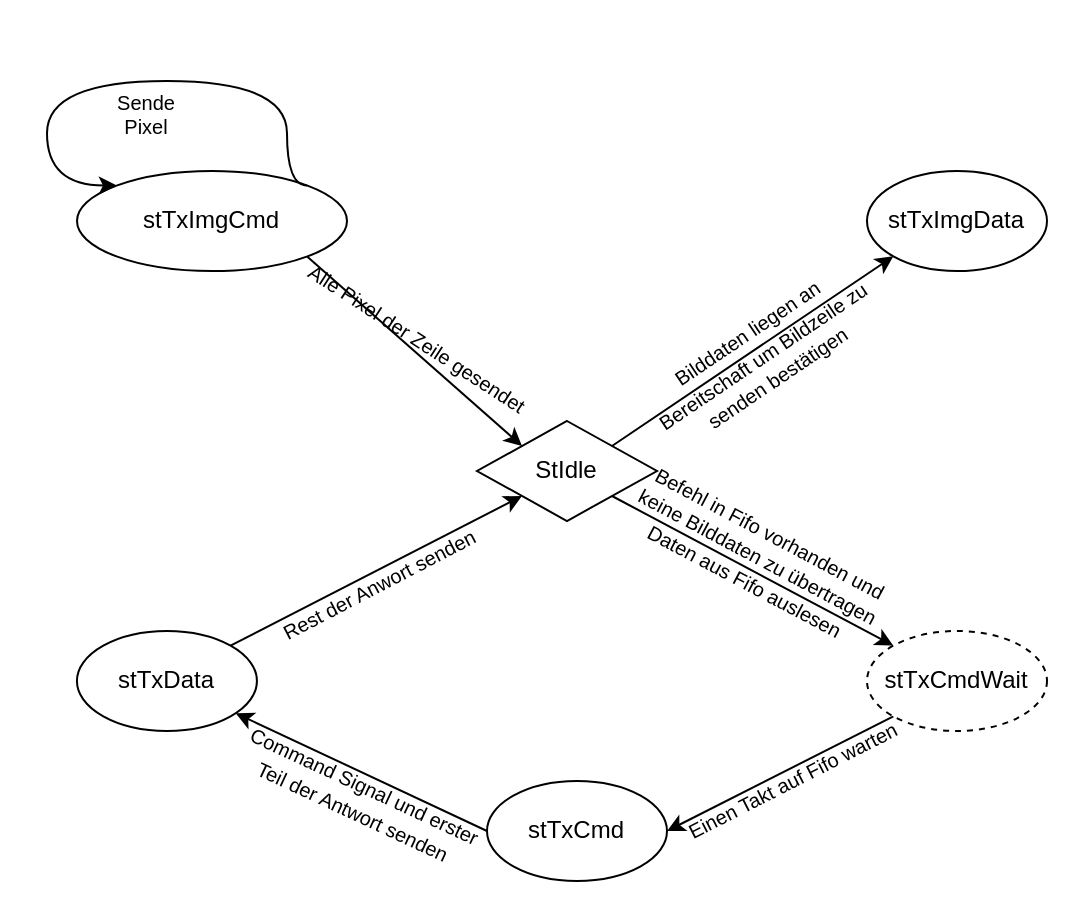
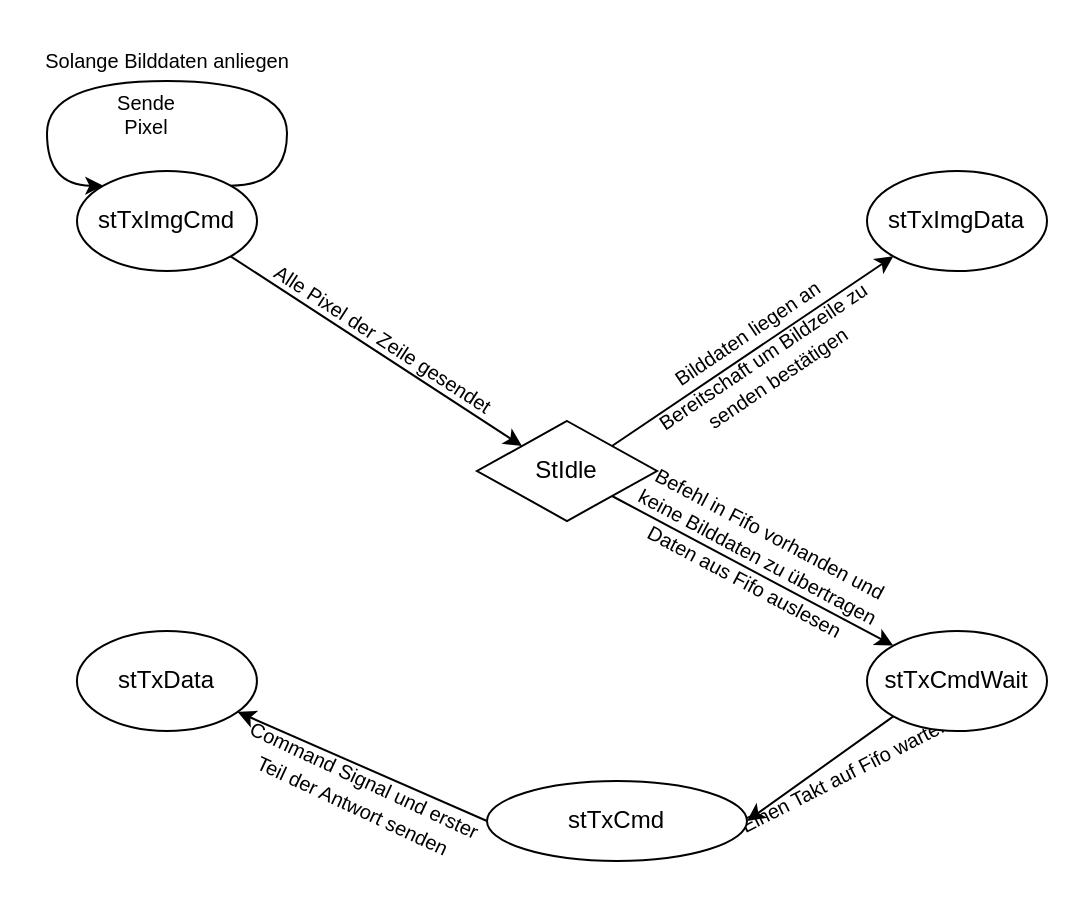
node "Solange Bilddaten anliegen": added
node "stTxImgCmd": size 270x100 -> 180x100
edge "stTxData" -> "StIdle": removed, label "Rest der Anwort senden"
node "stTxCmdWait": style dashed -> solid
node "stTxCmd": size 180x100 -> 260x80
